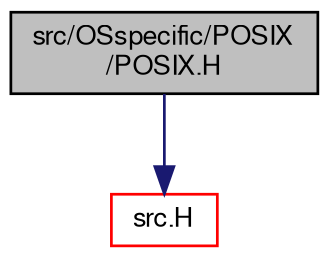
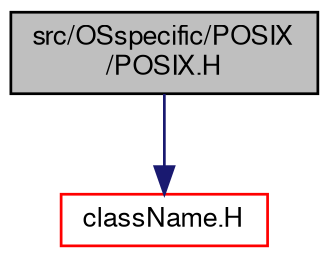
node "src.H": label "src.H" -> "className.H"
